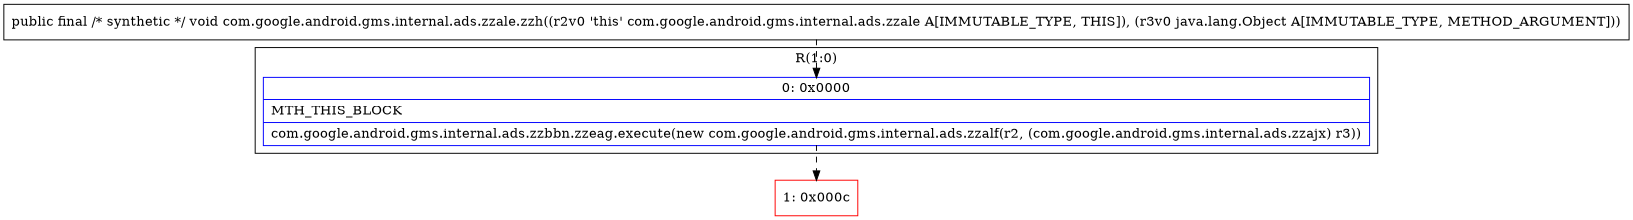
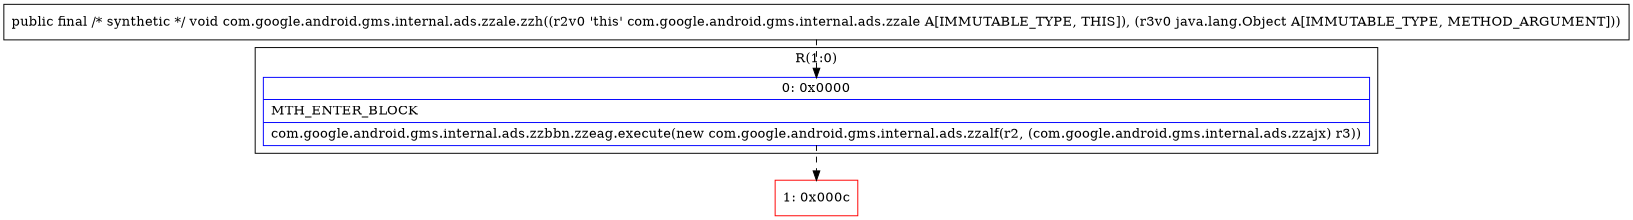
node "0: 0x0000": text "MTH_THIS_BLOCK" -> "MTH_ENTER_BLOCK"
